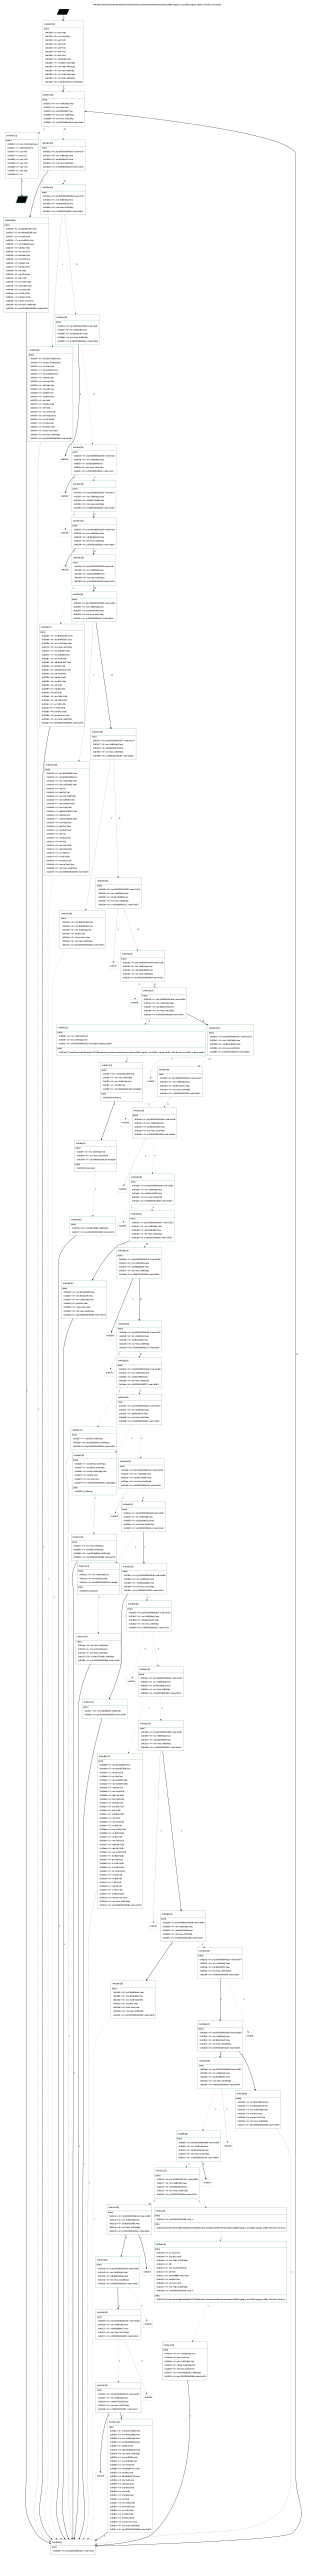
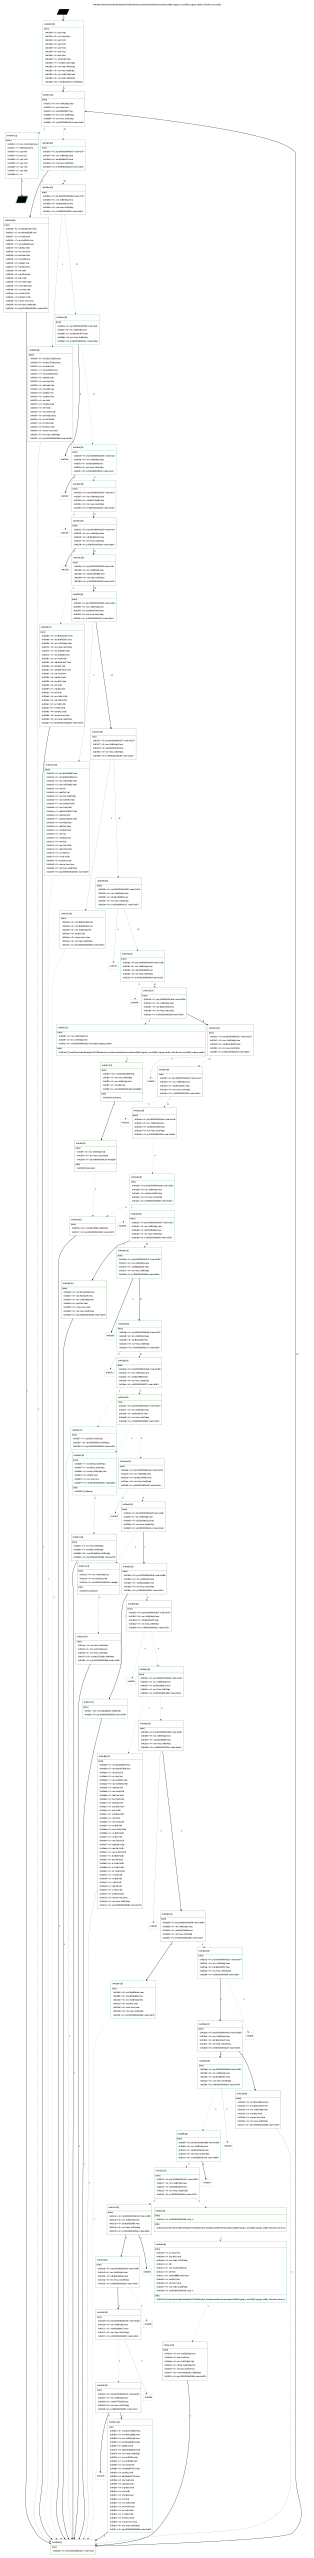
node "0x4023e8": removed
edge "0x401a36 [28]" -> "0x401a52 [28]": now "0x401a36 [28]" -> "0x40200d [15]"
